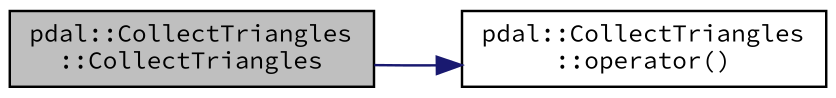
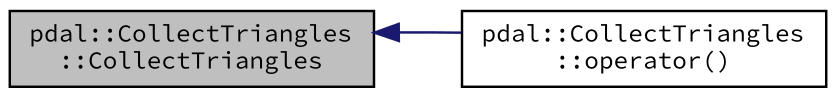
edge "pdal::CollectTriangles ::CollectTriangles" -> "pdal::CollectTriangles ::operator()": reversed
